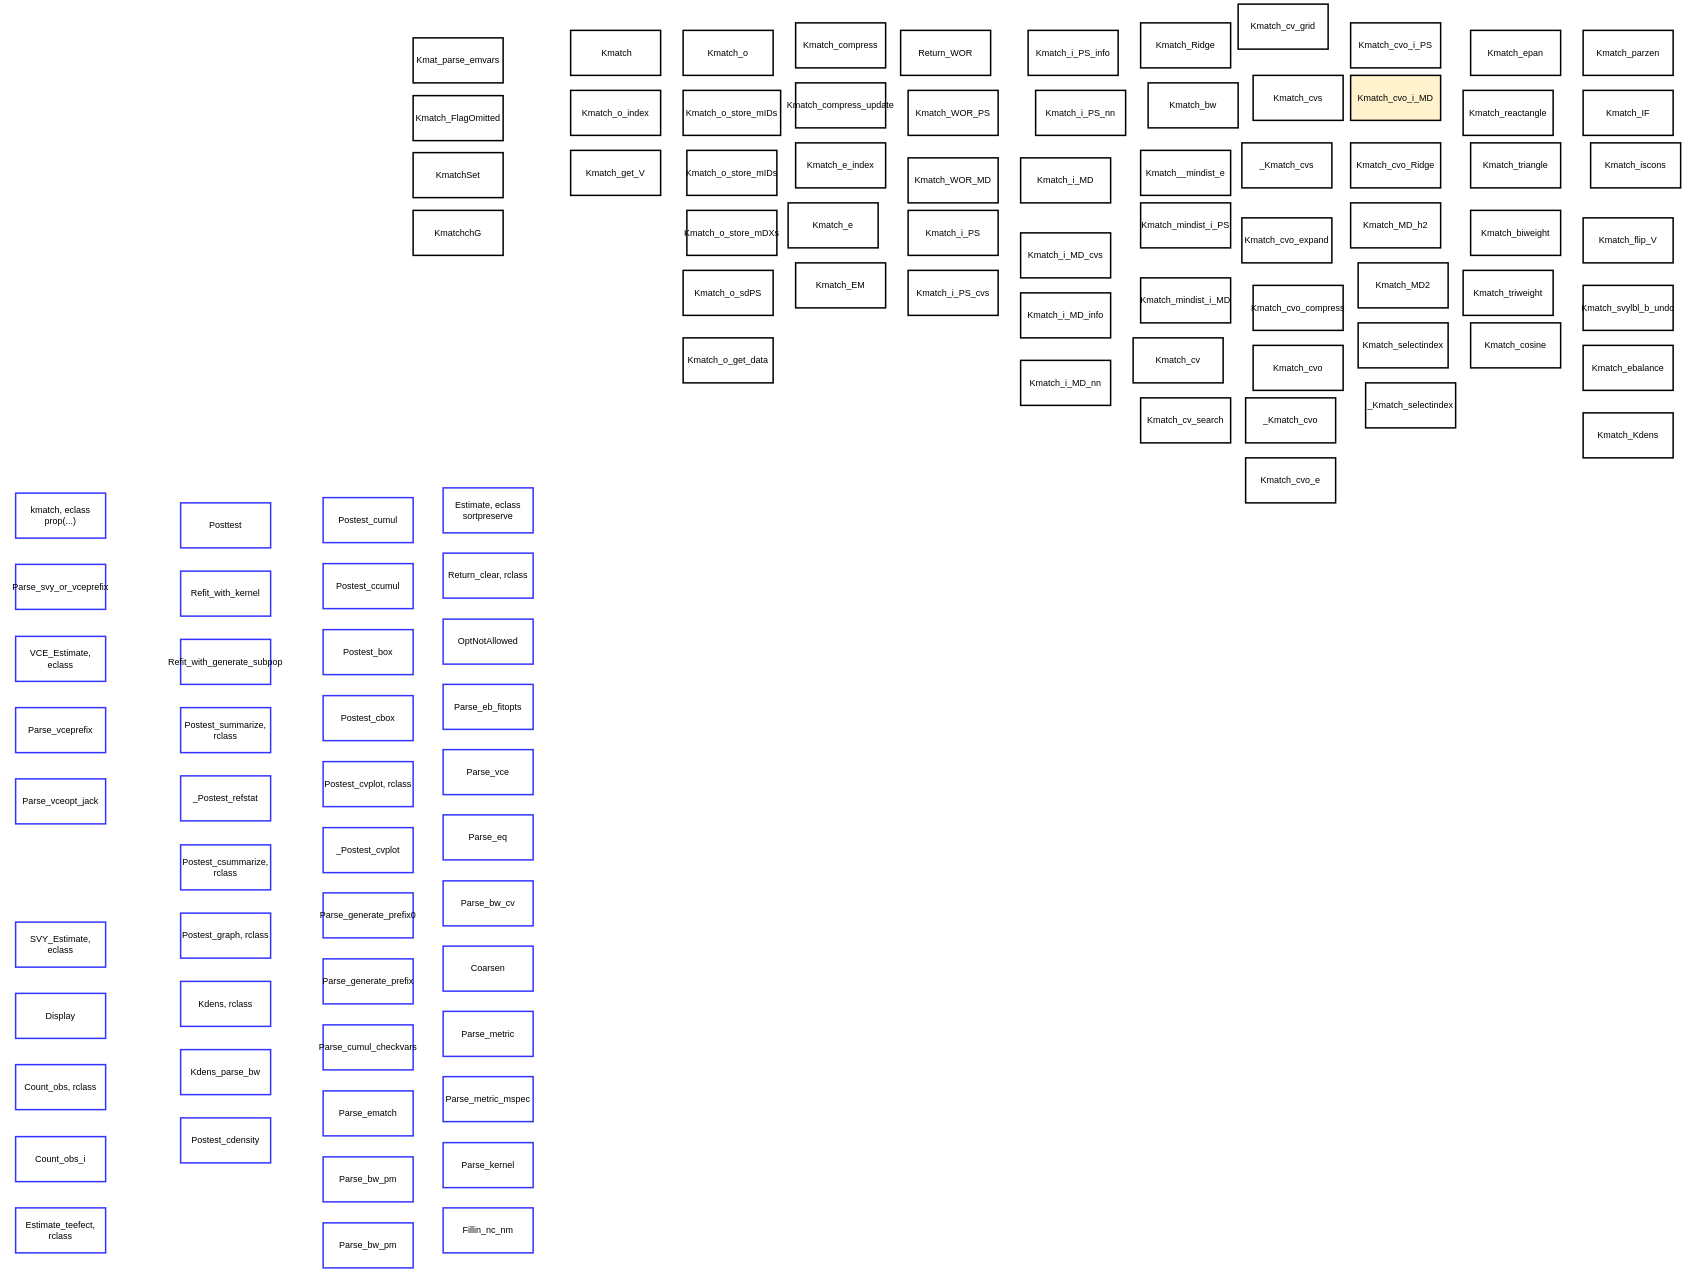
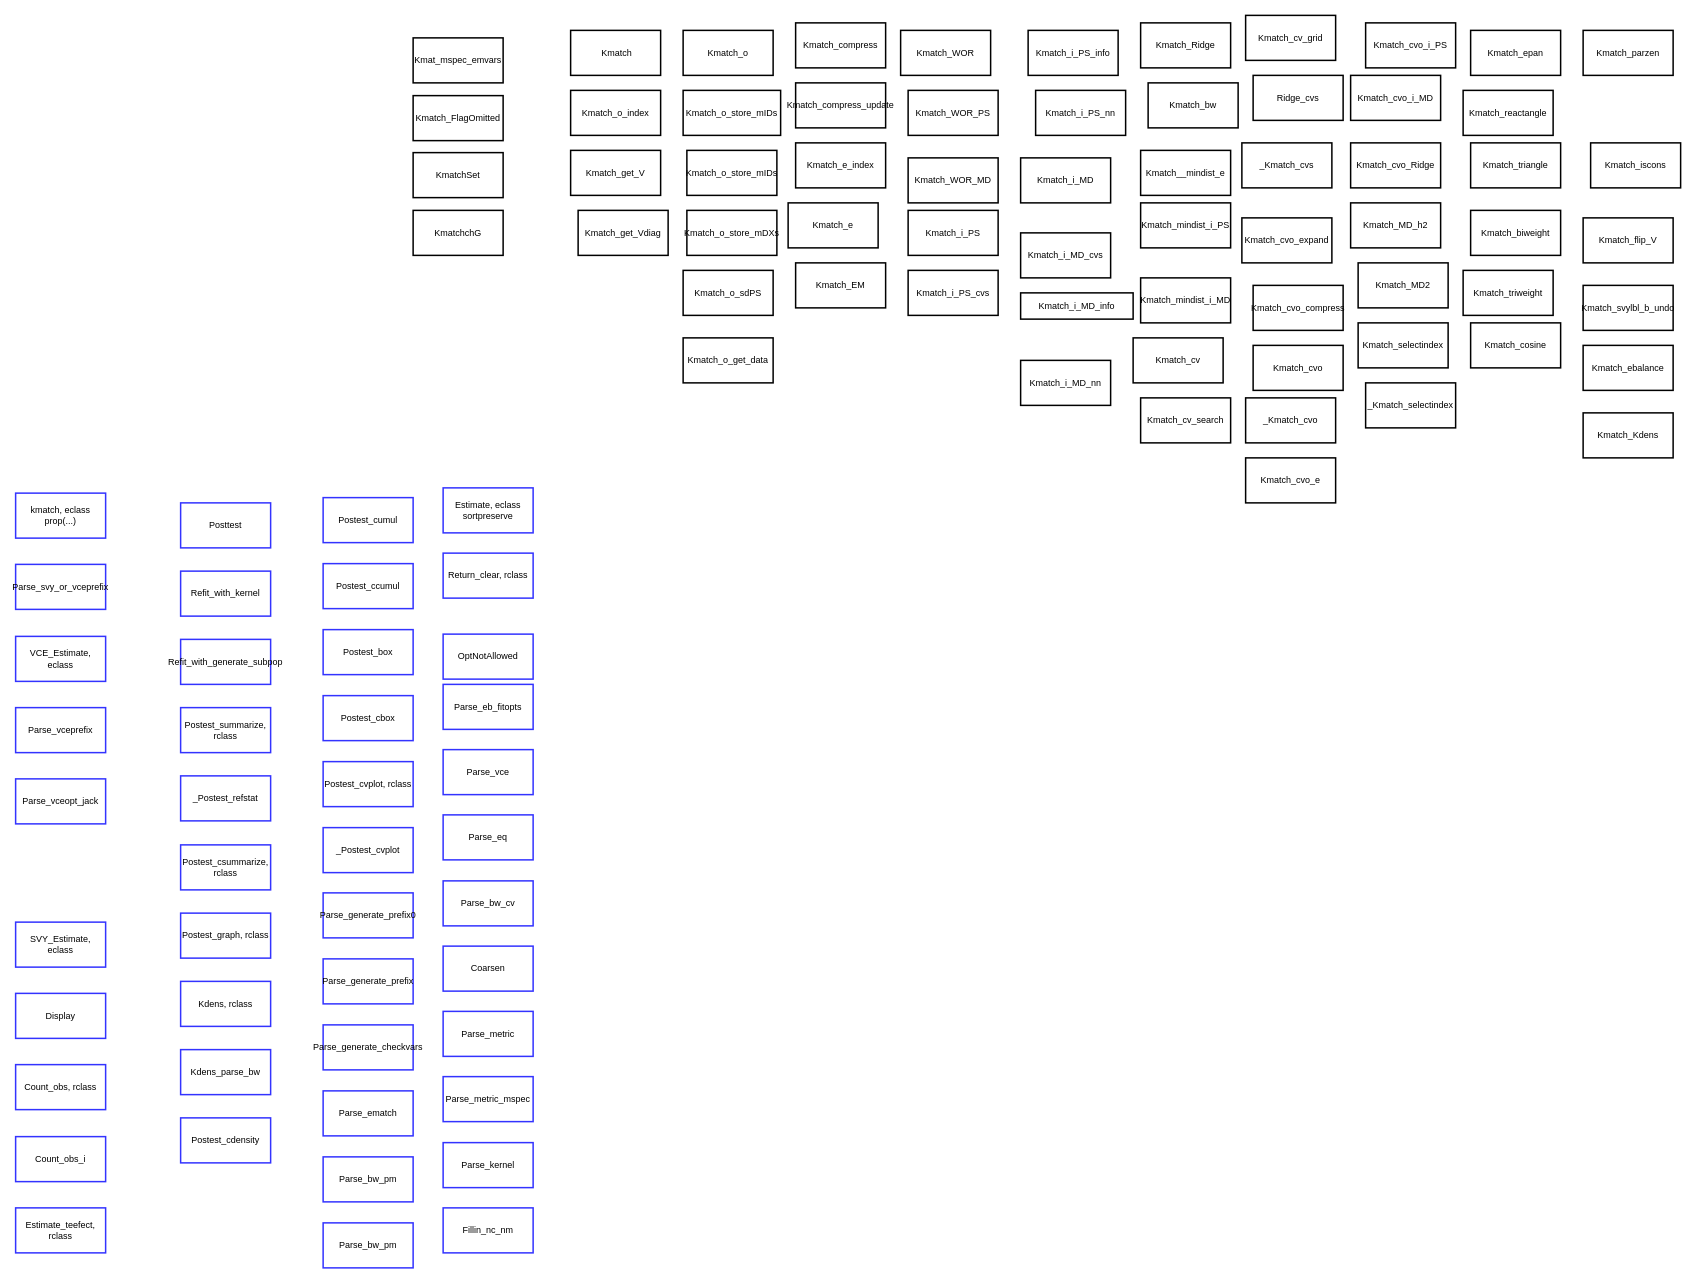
node "Kmatch_cv_grid": moved (1283, 27) -> (1290, 38)
node "Kmatch_cvo_i_PS": moved (1395, 45) -> (1410, 45)
node "Return_WOR": label "Return_WOR" -> "Kmatch_WOR"
node "Kmat_parse_emvars": label "Kmat_parse_emvars" -> "Kmat_mspec_emvars"
node "Kmatch_cvs": label "Kmatch_cvs" -> "Ridge_cvs"
node "Kmatch_cvo_i_MD": fillcolor #fff2cc -> #ffffff
node "Kmatch_IF": removed
node "Kmatch_get_Vdiag": added
node "Kmatch_i_MD_info": size 90x45 -> 113x26
node "OptNotAllowed": moved (488, 642) -> (488, 657)
node "Parse_cumul_checkvars": label "Parse_cumul_checkvars" -> "Parse_generate_checkvars"
